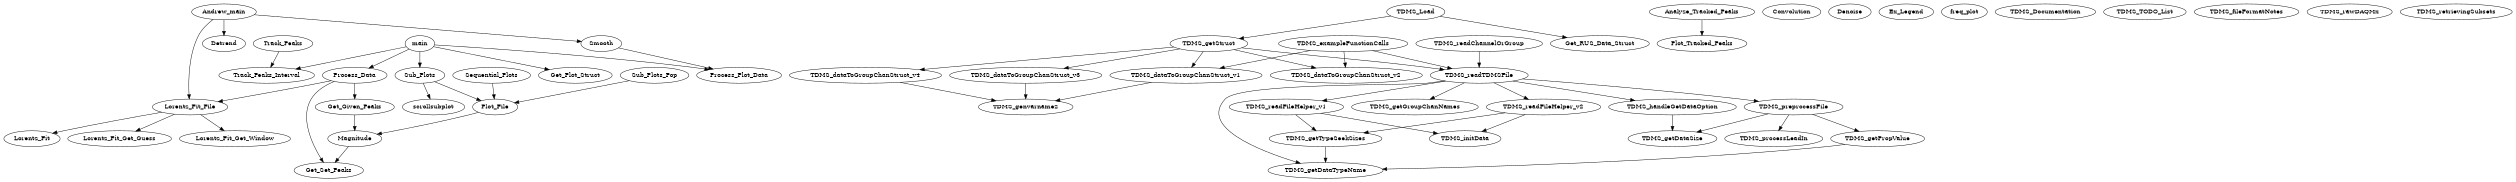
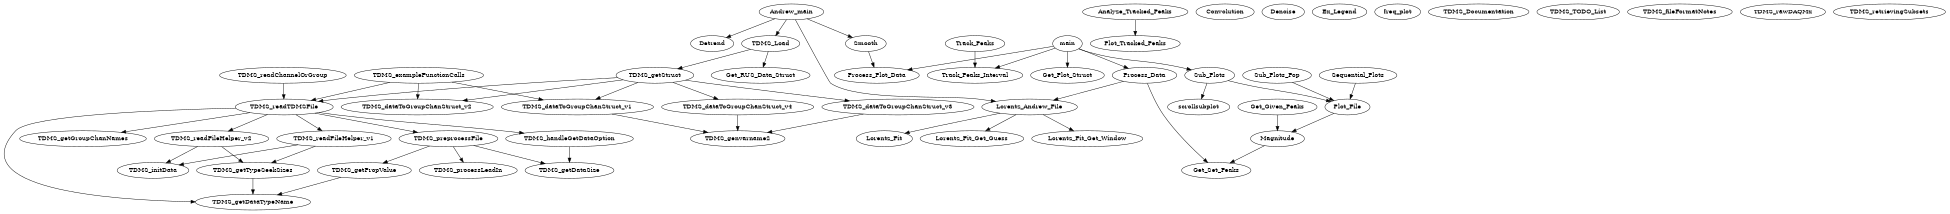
edge "Andrew_main" -> "TDMS_Load": added
edge "Process_Data" -> "Get_Given_Peaks": removed
node "Lorentz_Fit_File": label "Lorentz_Fit_File" -> "Lorentz_Andrew_File"
